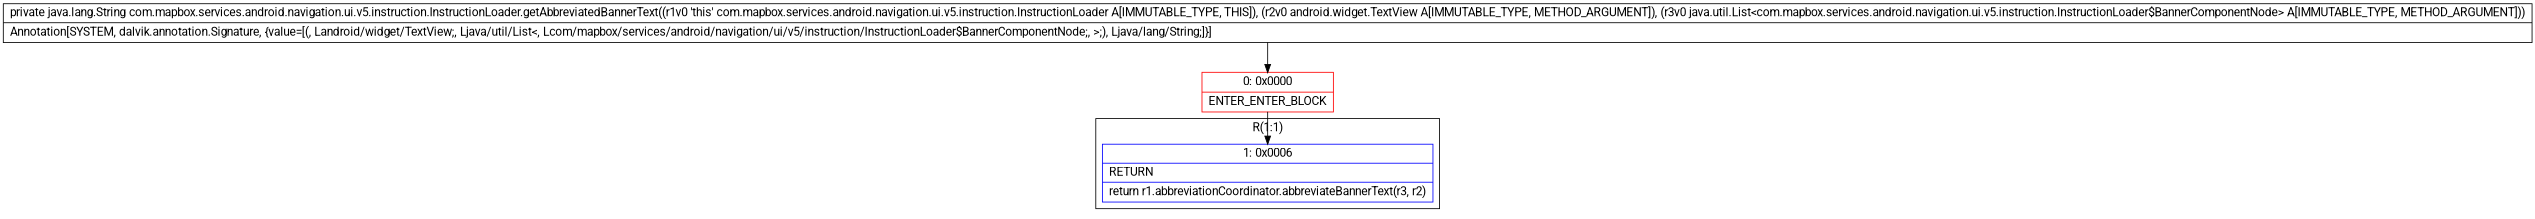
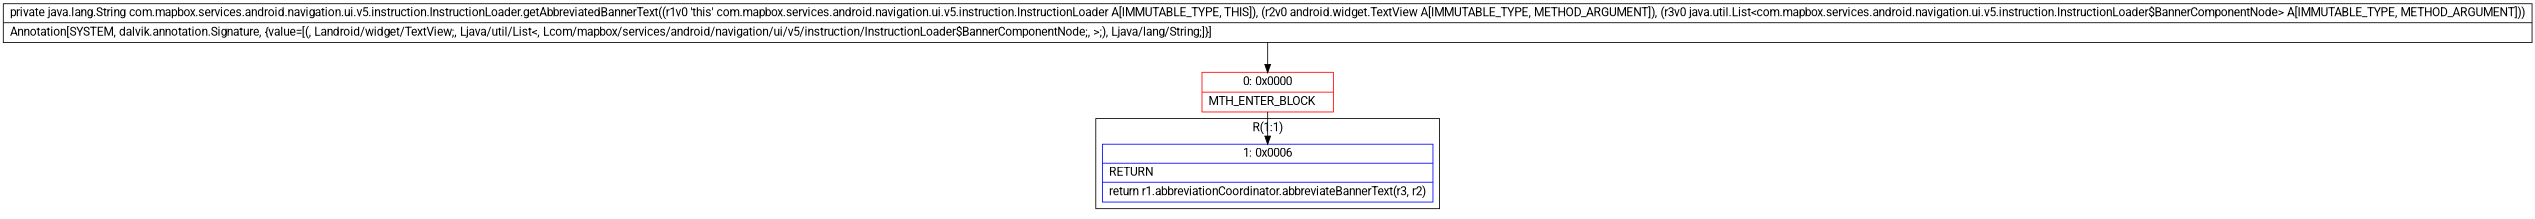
node "0: 0x0000": text "ENTER_ENTER_BLOCK" -> "MTH_ENTER_BLOCK"
